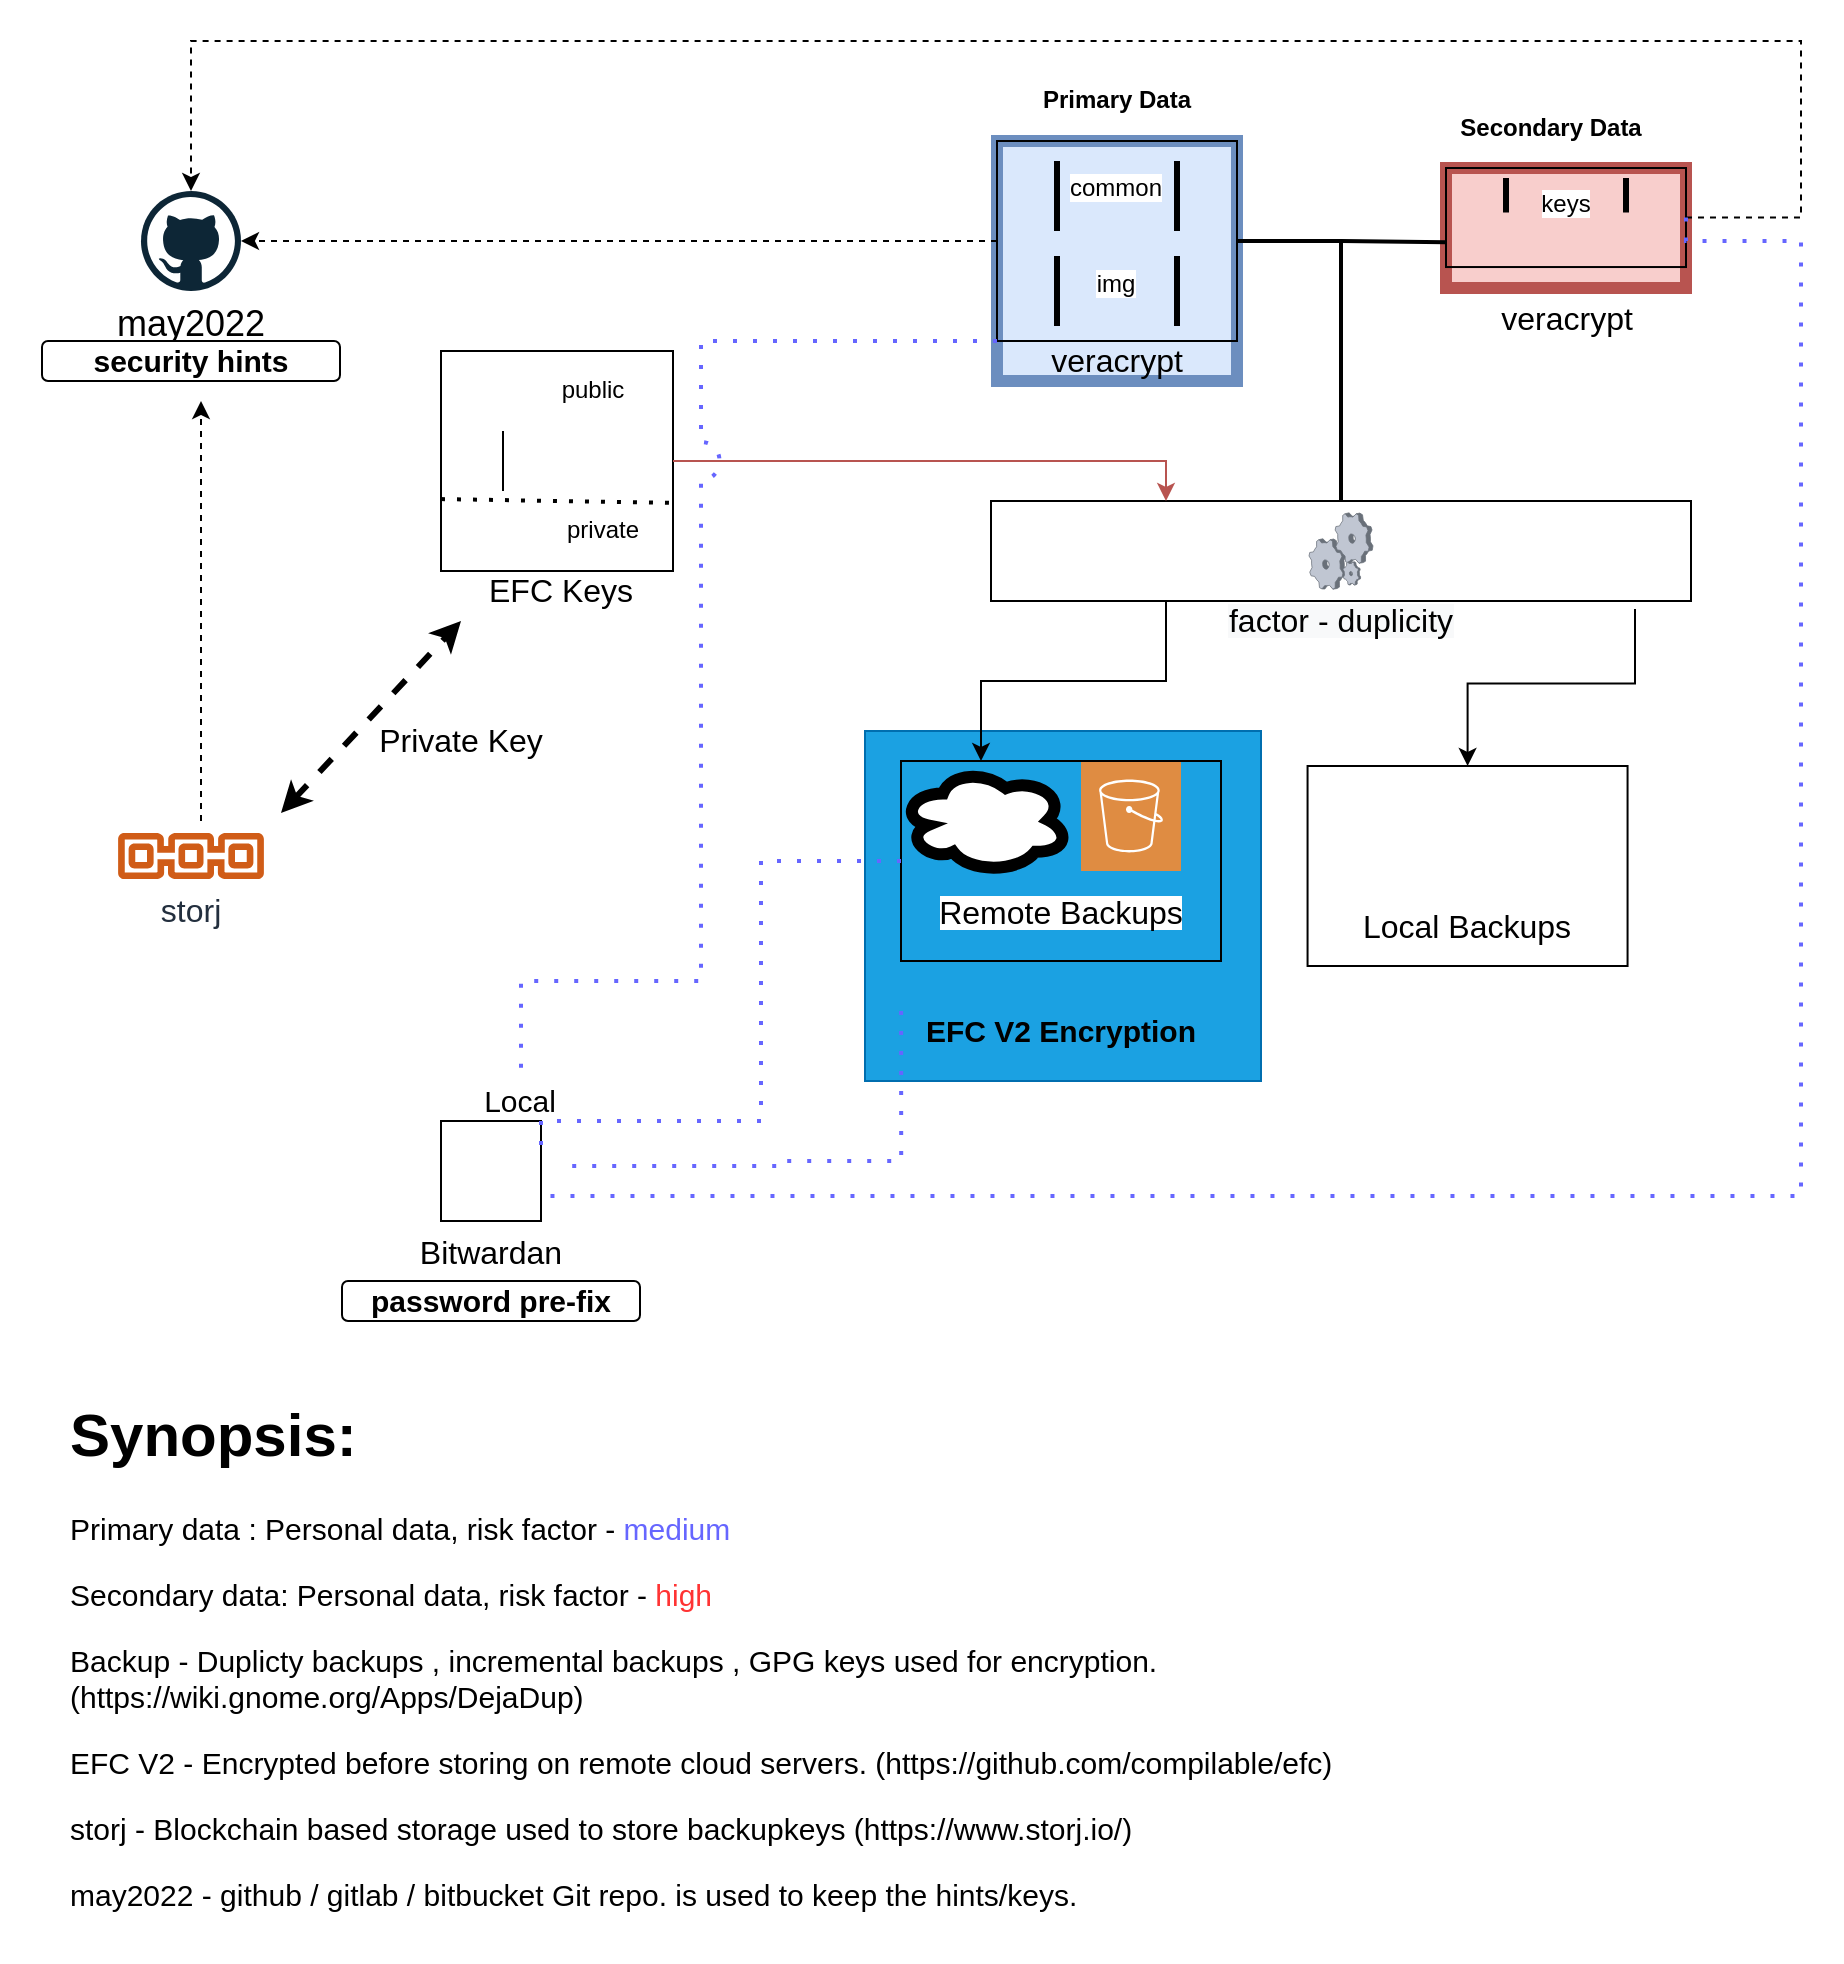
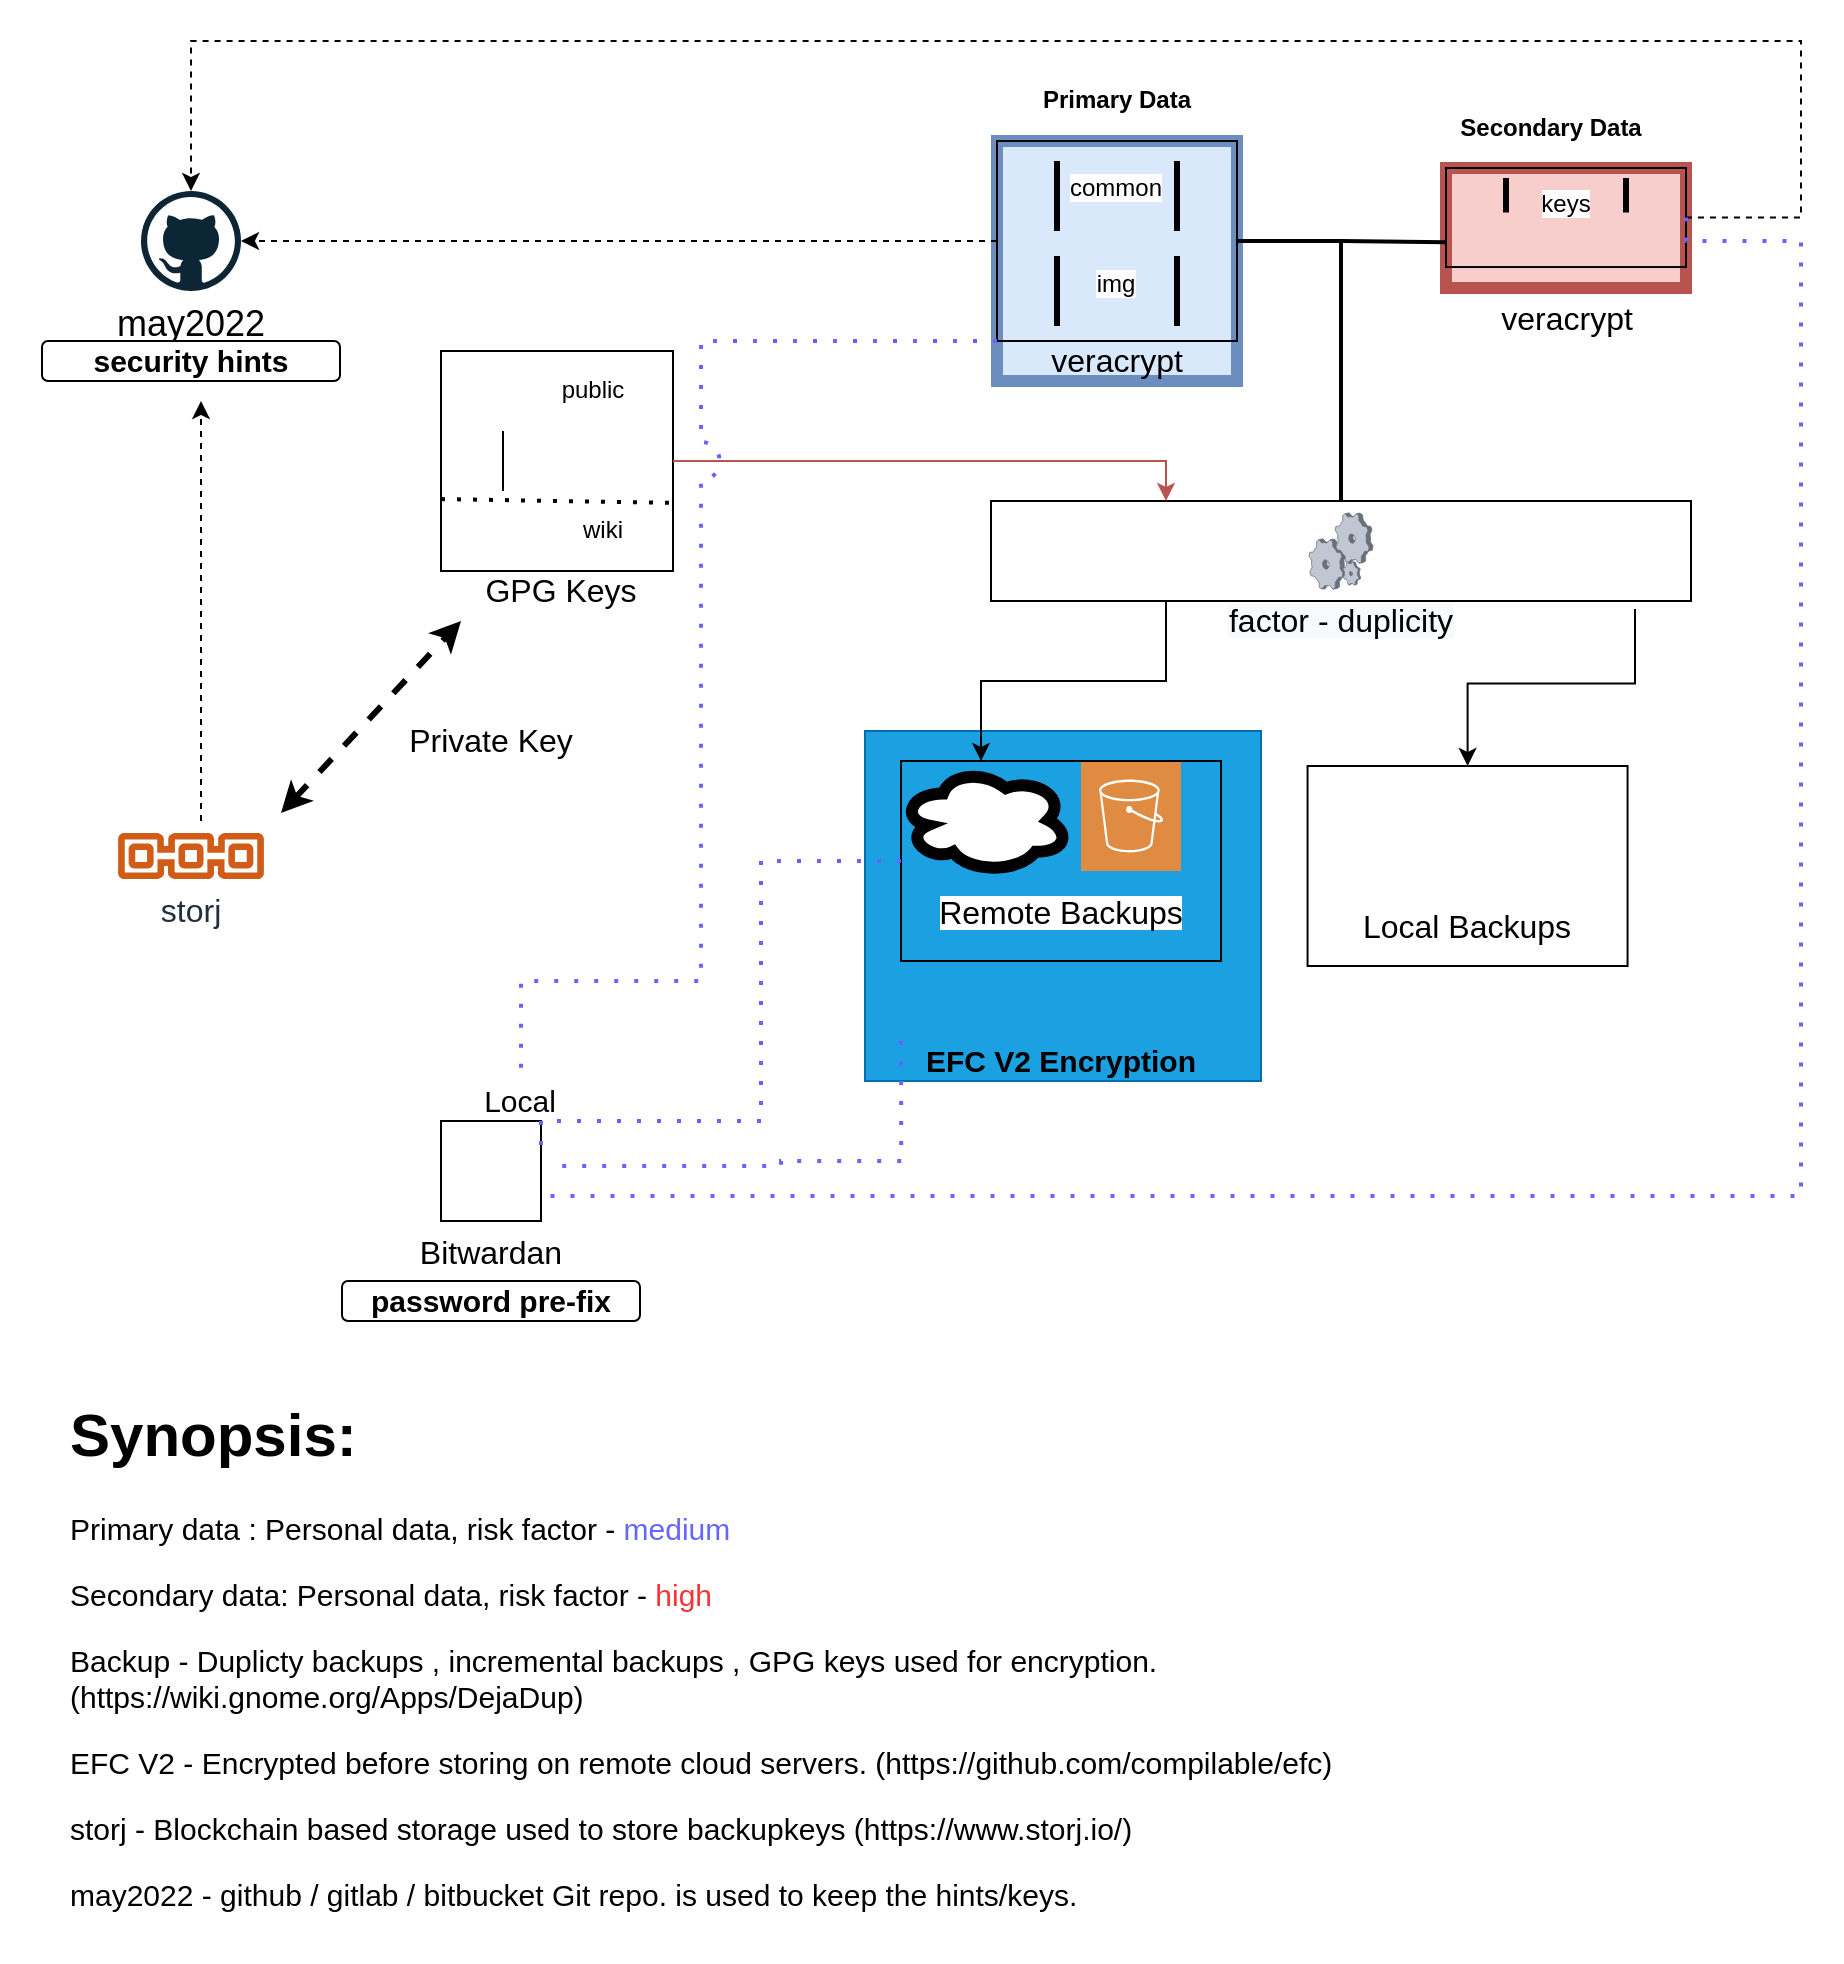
node "private": label "private" -> "wiki"
node "EFC Keys": label "EFC Keys" -> "GPG Keys"
node "Private Key": moved (461, 741) -> (491, 741)
node "EFC V2 Encryption": moved (1061, 1031) -> (1061, 1061)
